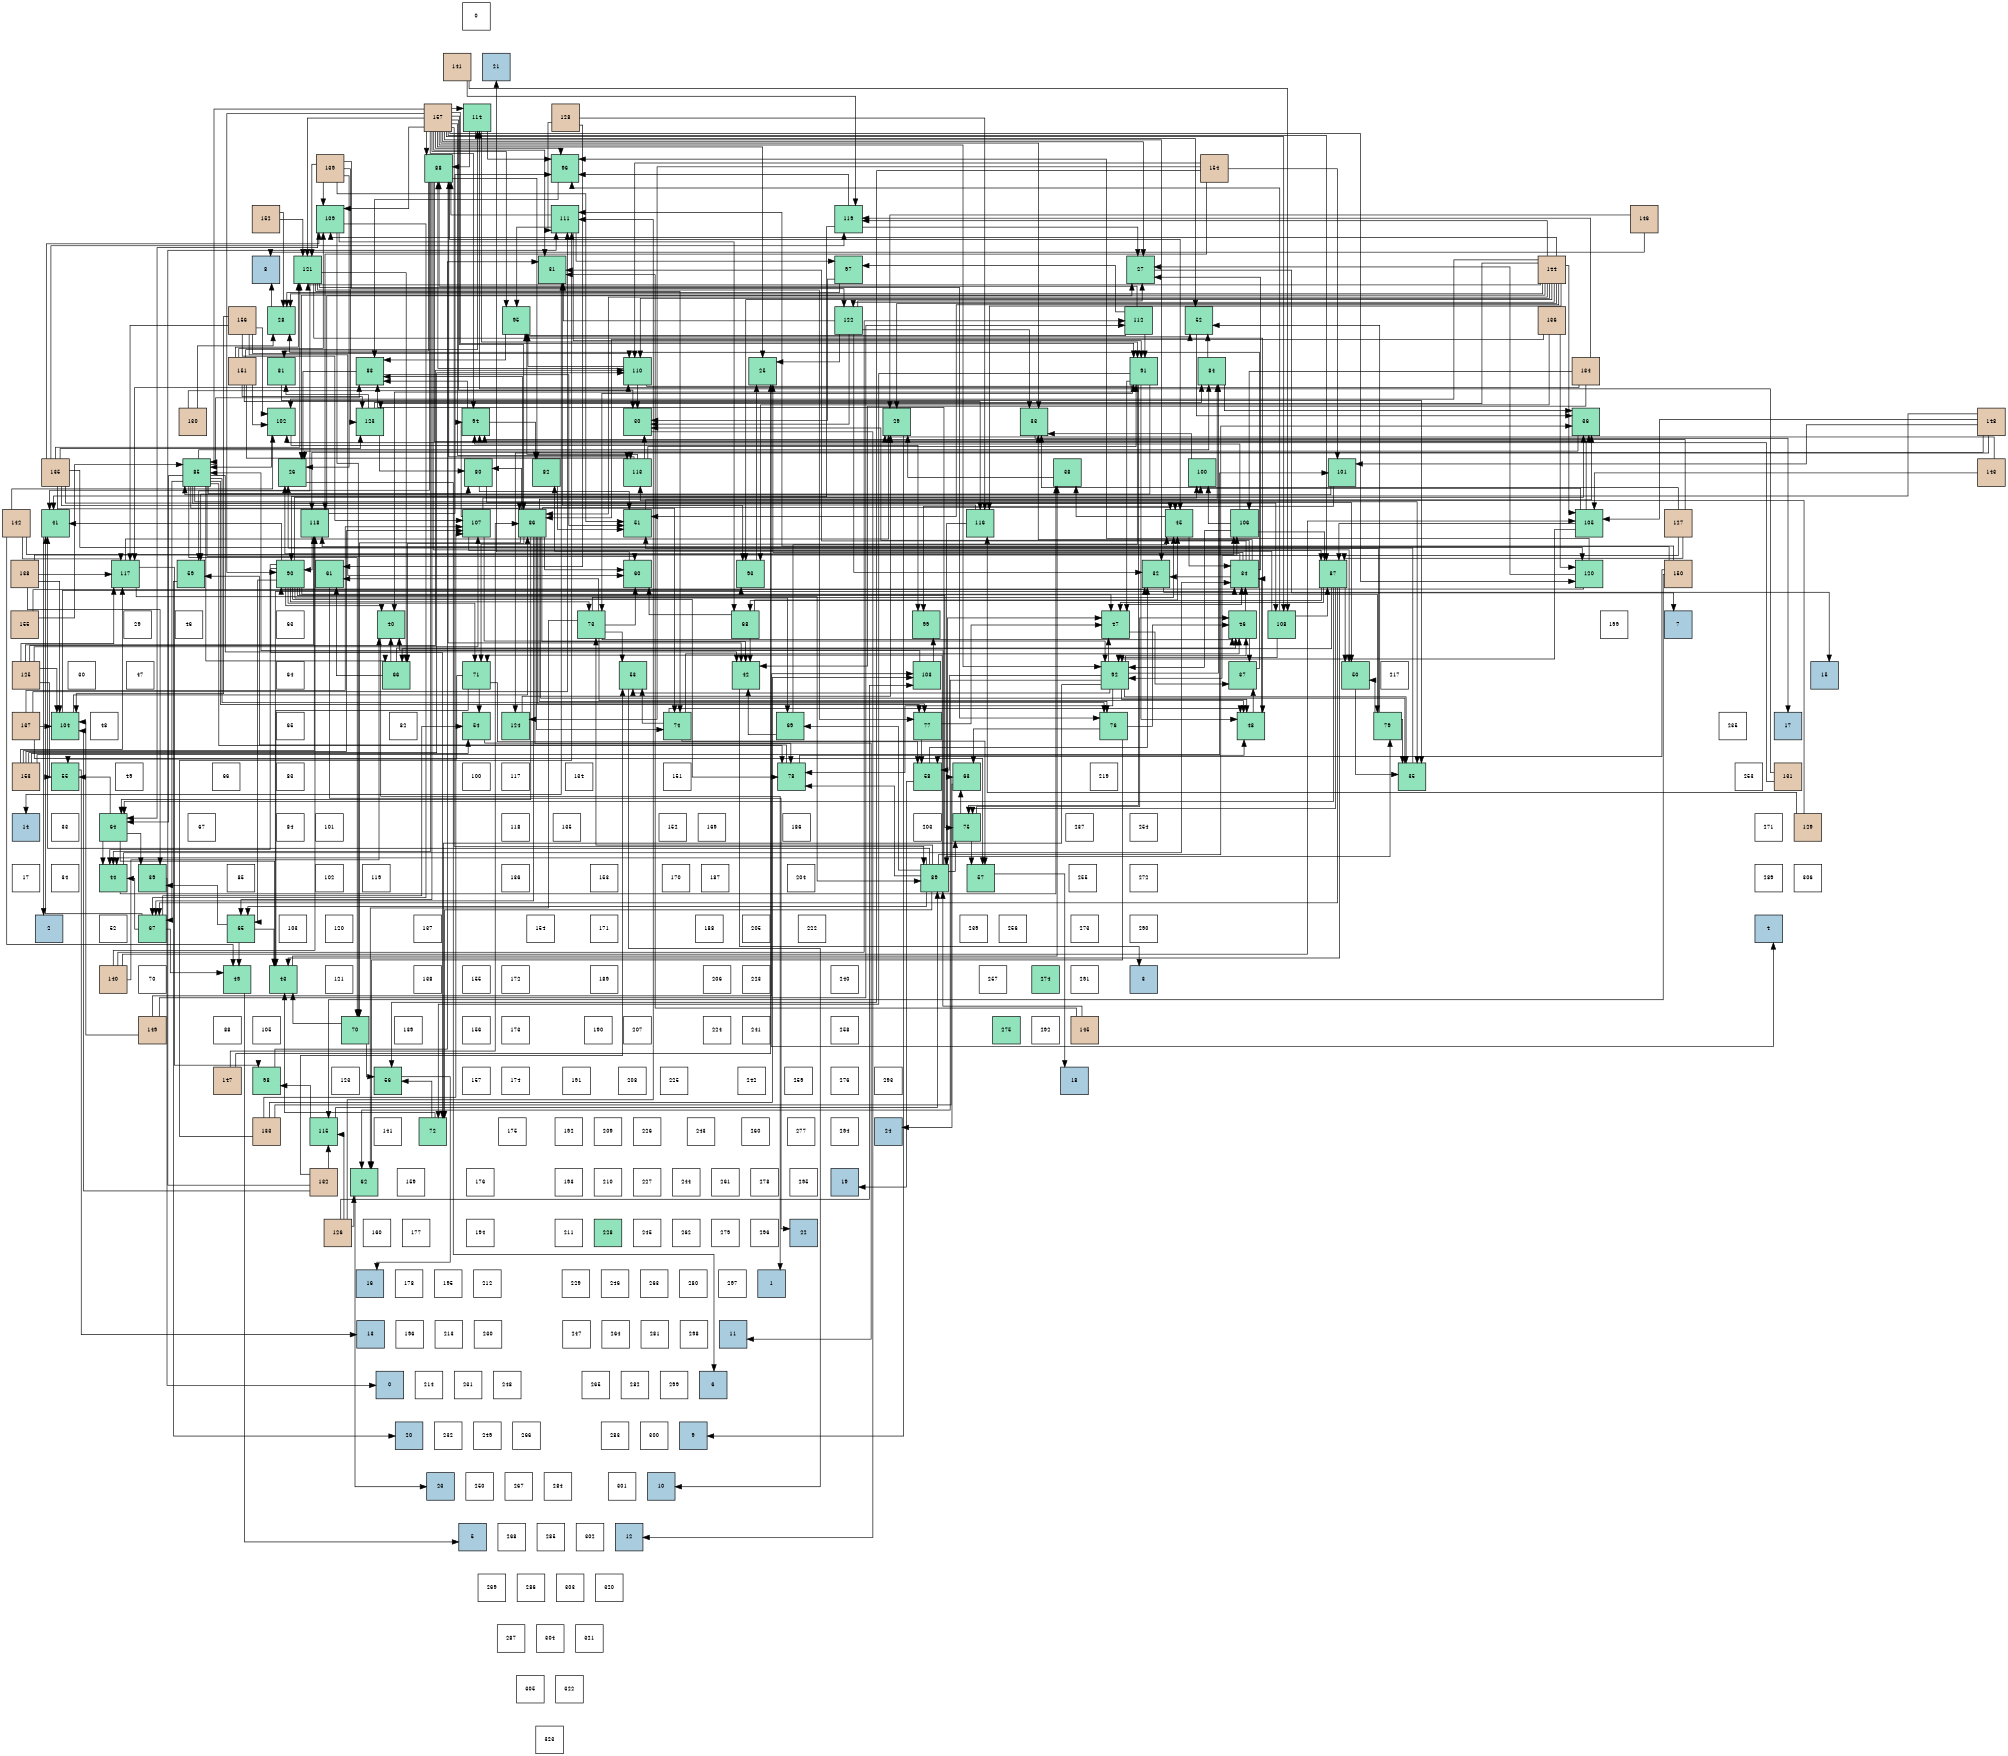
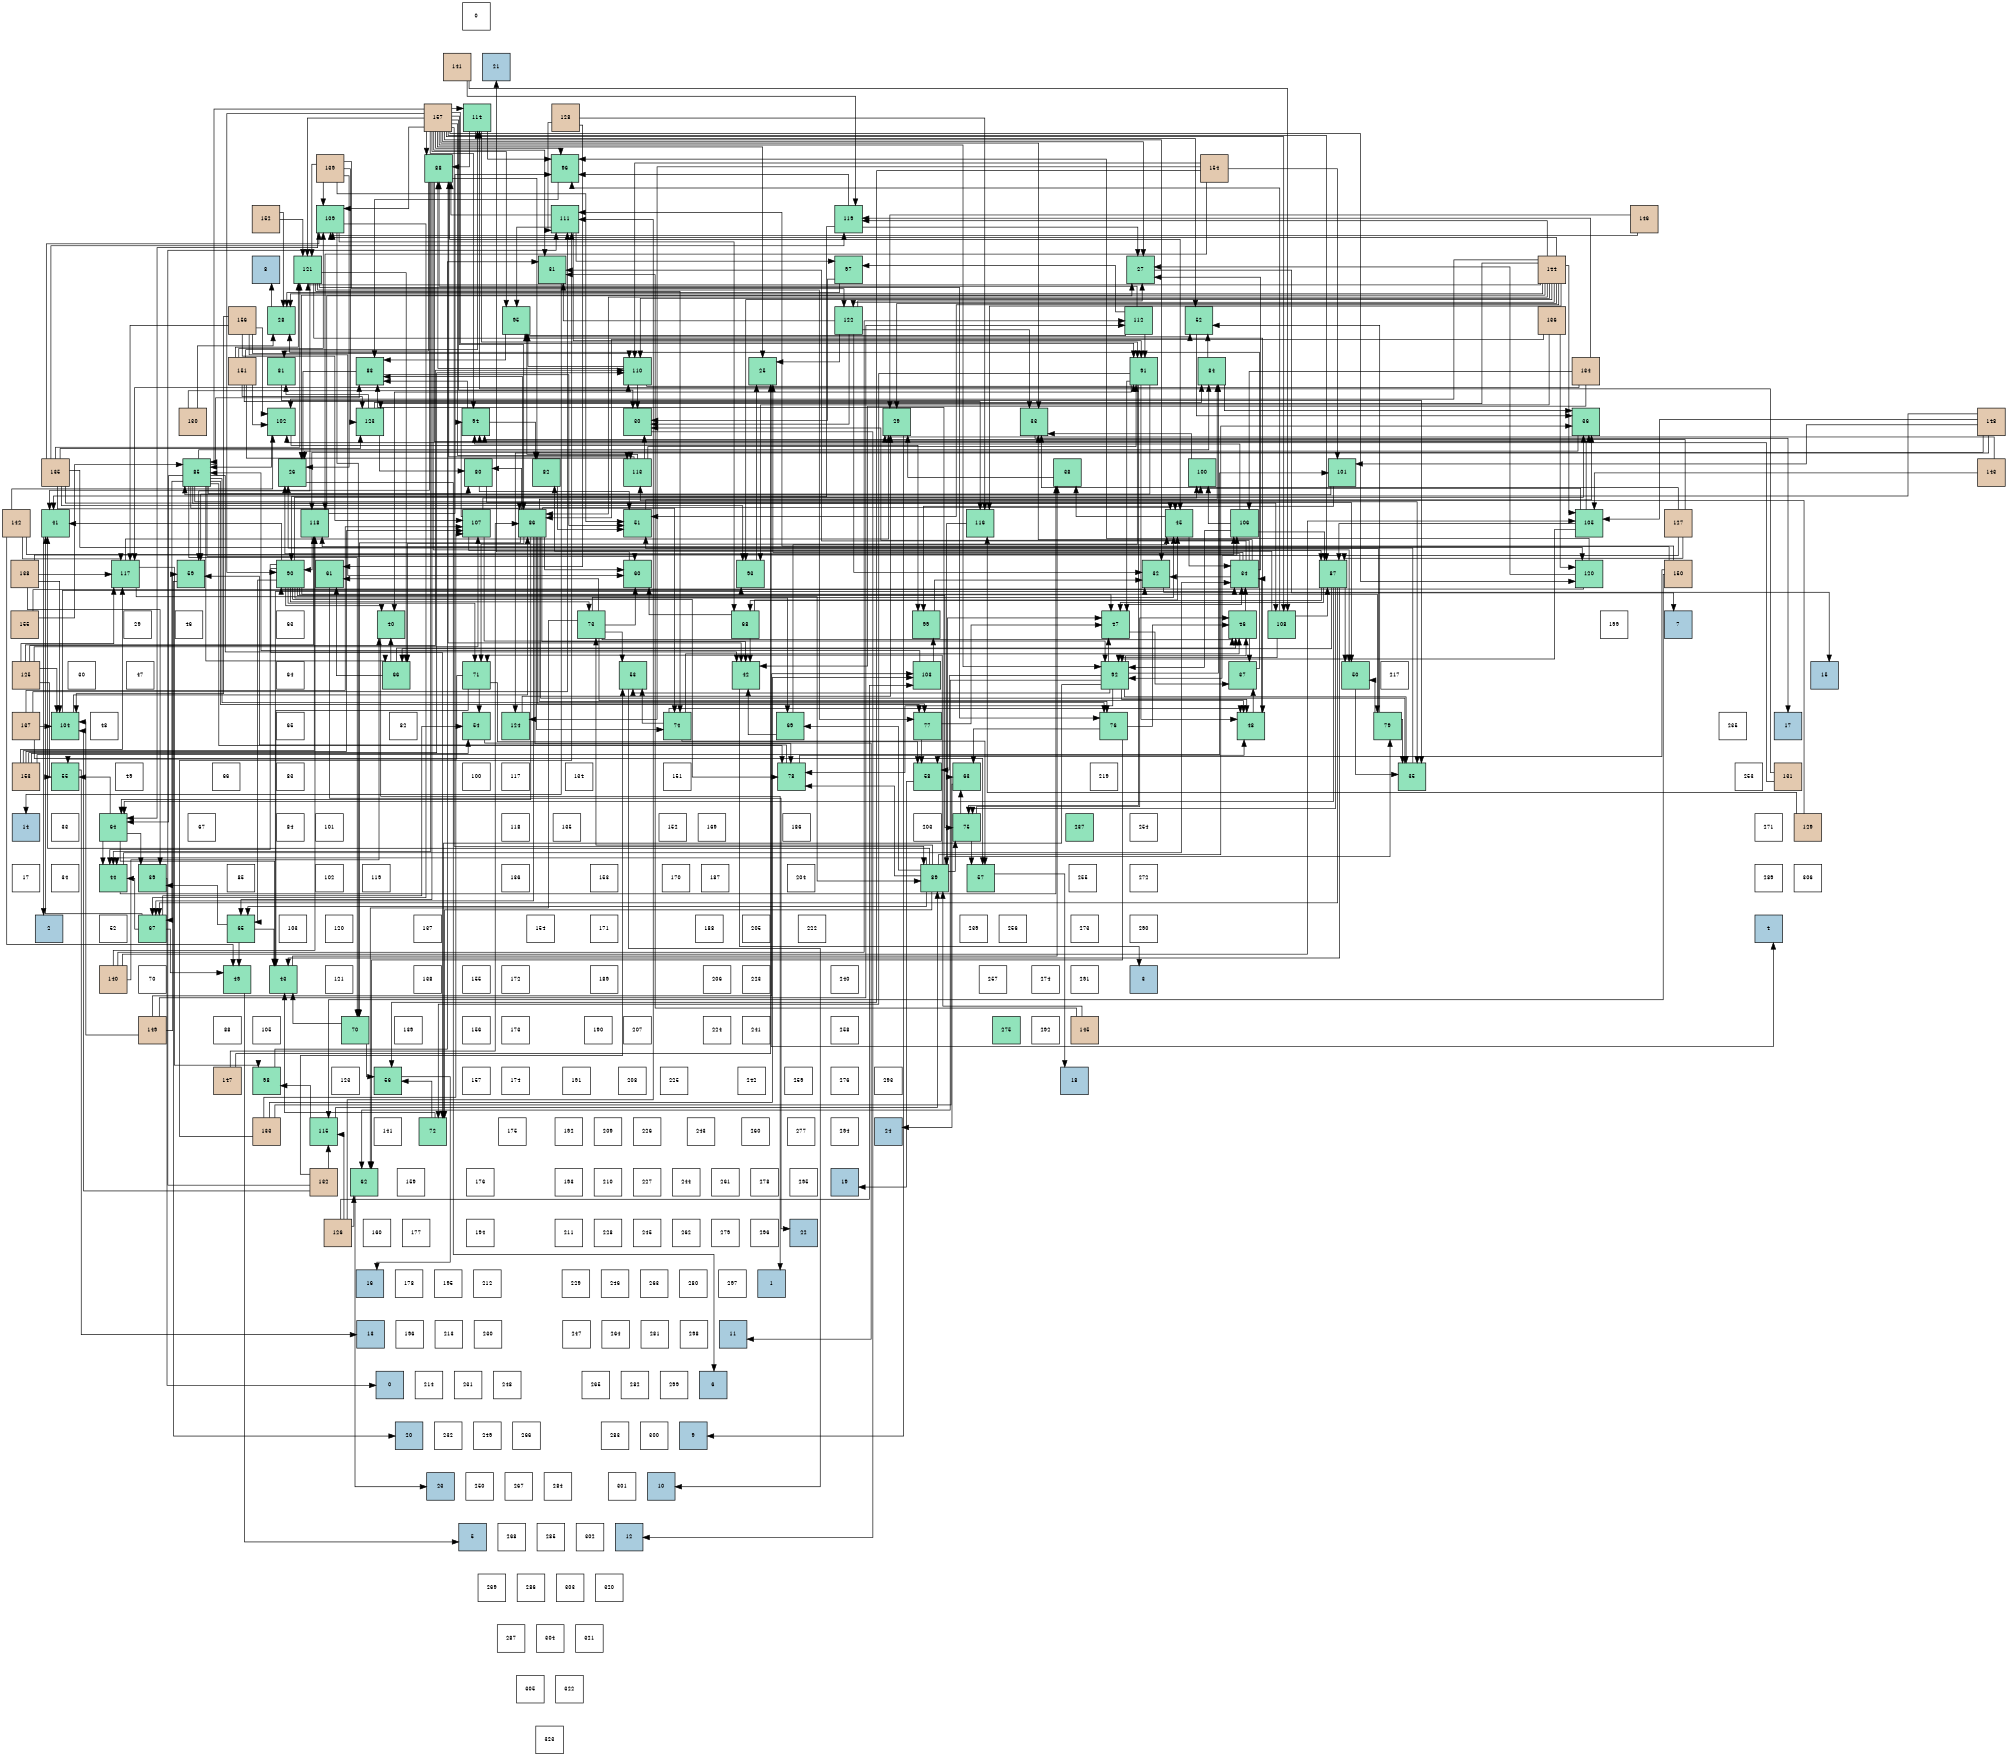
edge "146" -> "8": now "146" -> "109"
edge "91" -> "73": removed
edge "116" -> "31": removed
edge "89" -> "40": removed
edge "58" -> "32": now "99" -> "32"
edge "149" -> "59": added
node "237": fillcolor #ffffff -> #91e3bb
node "274": fillcolor #91e3bb -> #ffffff
node "228": fillcolor #91e3bb -> #ffffff
